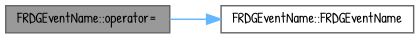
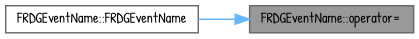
edge "FRDGEventName::operator=" -> "FRDGEventName::FRDGEventName": reversed
